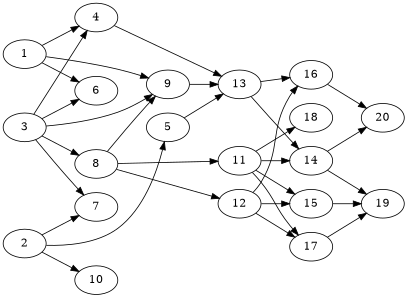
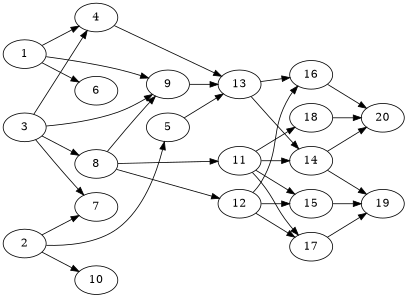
edge "3" -> "6": removed
edge "18" -> "20": added
